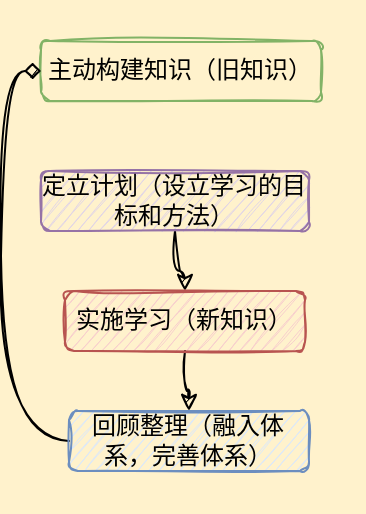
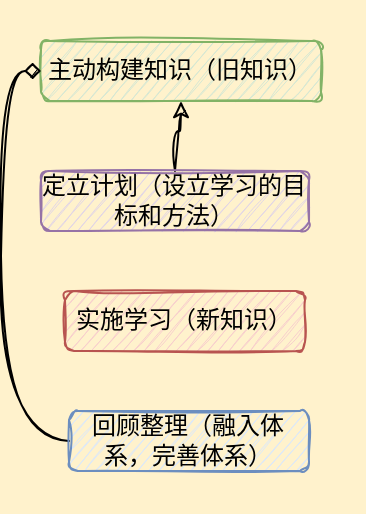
node "主动构建知识（旧知识）": fillcolor #fff2cc -> #d5e8d4
edge "定立计划（设立学习的目标和方法）" -> "实施学习（新知识）": now "定立计划（设立学习的目标和方法）" -> "主动构建知识（旧知识）"
edge "实施学习（新知识）" -> "回顾整理（融入体系，完善体系）": removed
